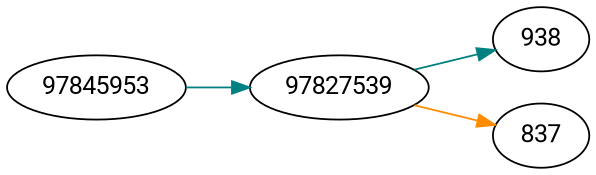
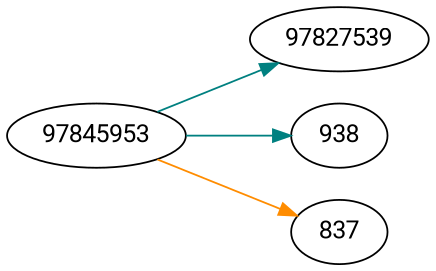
edge "97827539" -> "938": now "97845953" -> "938"
edge "97827539" -> "837": now "97845953" -> "837"
